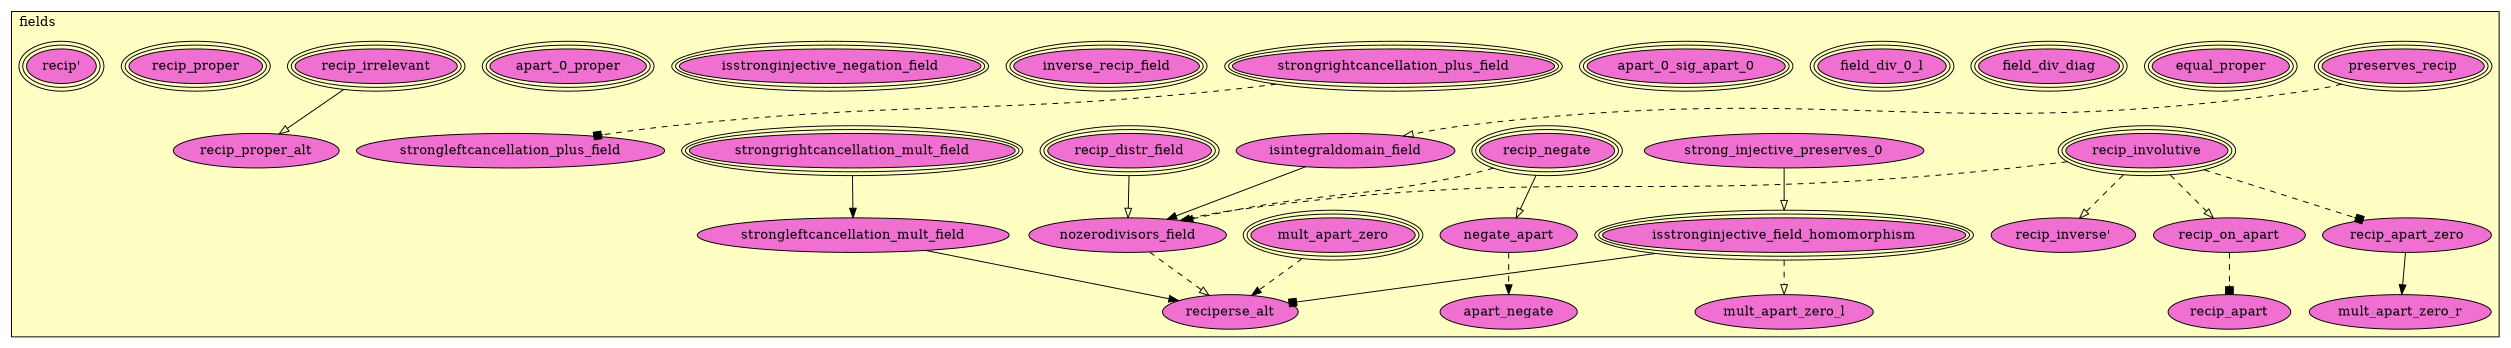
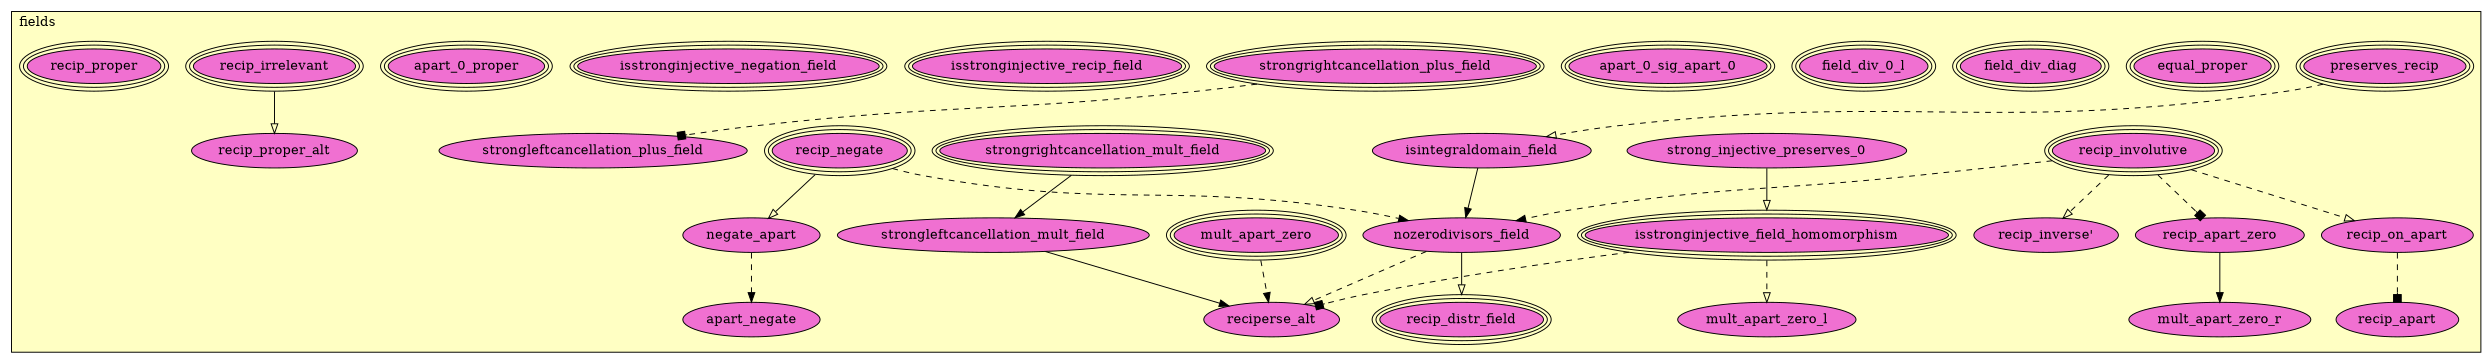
node "recip'": removed
node "inverse_recip_field": label "inverse_recip_field" -> "isstronginjective_recip_field"
edge "recip_distr_field" -> "nozerodivisors_field": reversed
edge "isstronginjective_field_homomorphism" -> "reciperse_alt": style solid -> dashed
